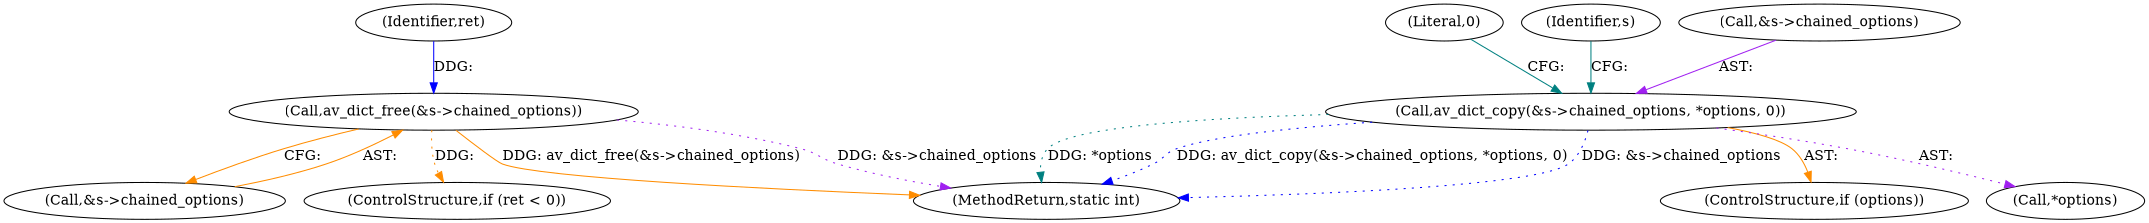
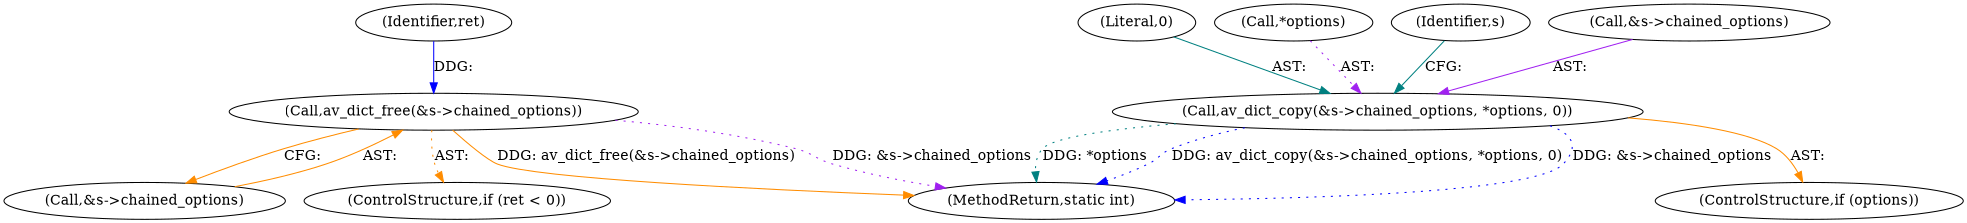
edge "(Literal,0)" -> "(Call,av_dict_copy(&s->chained_options, *options, 0))": label "CFG: " -> "AST: "
edge "(Call,av_dict_copy(&s->chained_options, *options, 0))" -> "(Call,*options)": reversed
edge "(Call,av_dict_free(&s->chained_options))" -> "(ControlStructure,if (ret < 0))": label "DDG: " -> "AST: "
